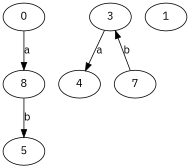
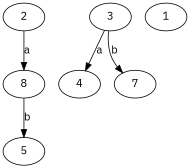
node "0": label "0" -> "2"
edge "7" -> "3": reversed
